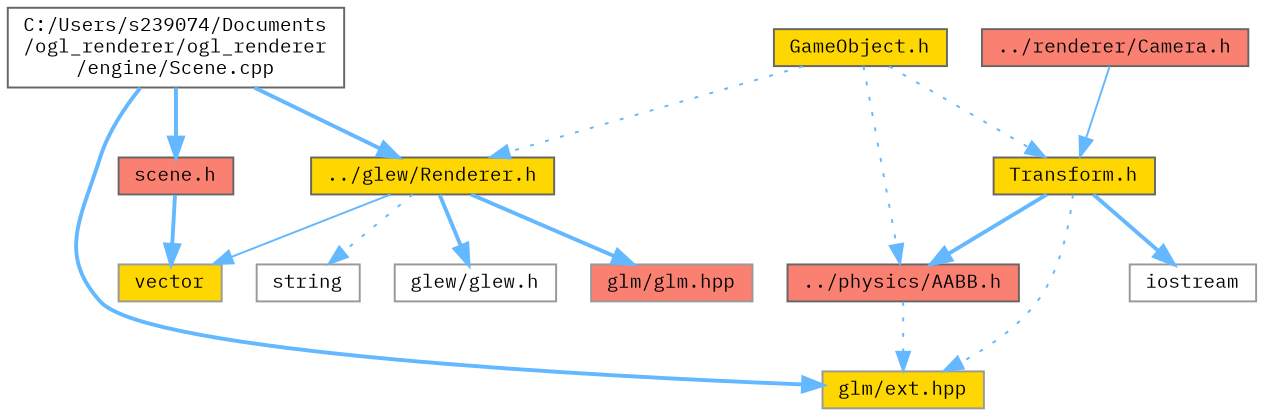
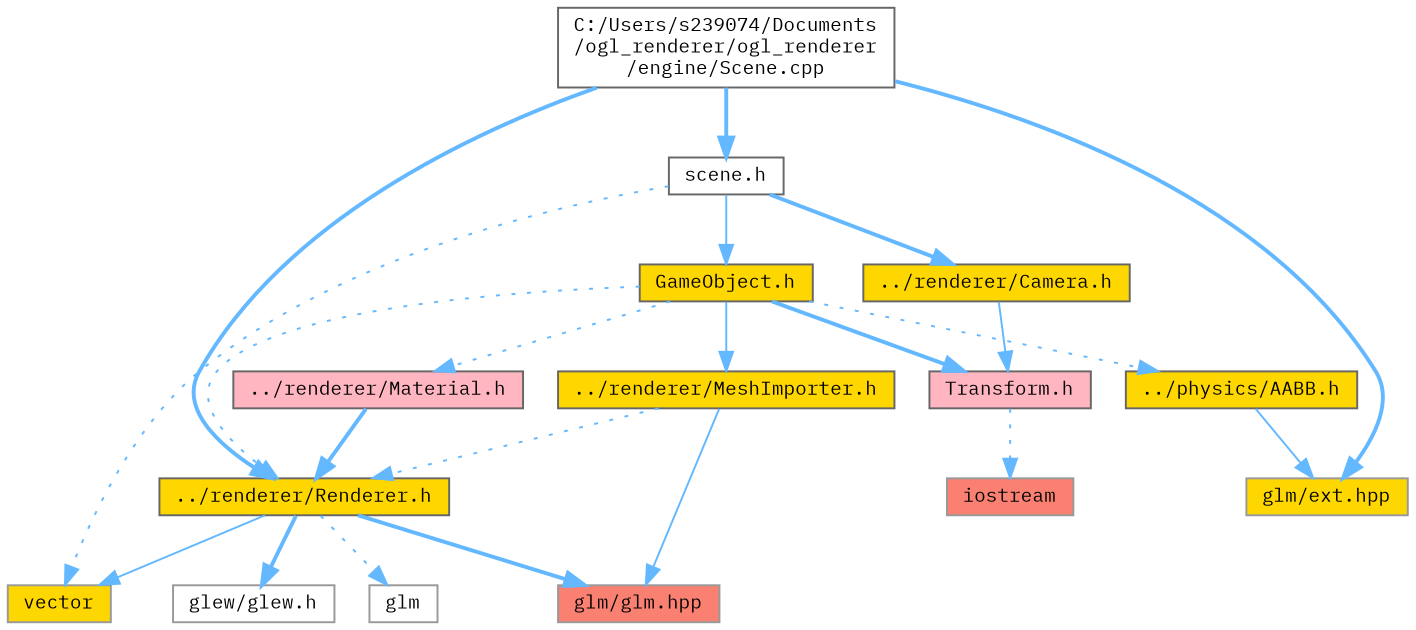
node "../renderer/Camera.h": fillcolor salmon -> gold
edge "GameObject.h" -> "Transform.h": style dotted -> bold
node "scene.h": fillcolor salmon -> white
node "../glew/Renderer.h": label "../glew/Renderer.h" -> "../renderer/Renderer.h"
node "Transform.h": fillcolor gold -> lightpink
edge "scene.h" -> "vector": style bold -> dotted
edge "scene.h" -> "GameObject.h": added
edge "Transform.h" -> "iostream": style bold -> dotted
edge "Transform.h" -> "../physics/AABB.h": removed
edge "scene.h" -> "../renderer/Camera.h": added
node "string": label "string" -> "glm"
node "../physics/AABB.h": fillcolor salmon -> gold
node "iostream": fillcolor white -> salmon
edge "Transform.h" -> "glm/ext.hpp": removed
edge "../physics/AABB.h" -> "glm/ext.hpp": style dotted -> solid
node "../renderer/Material.h": added
node "../renderer/MeshImporter.h": added
